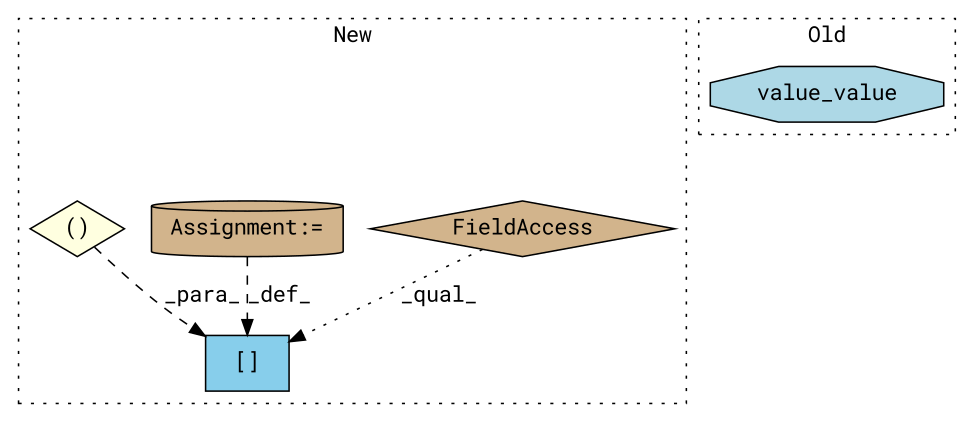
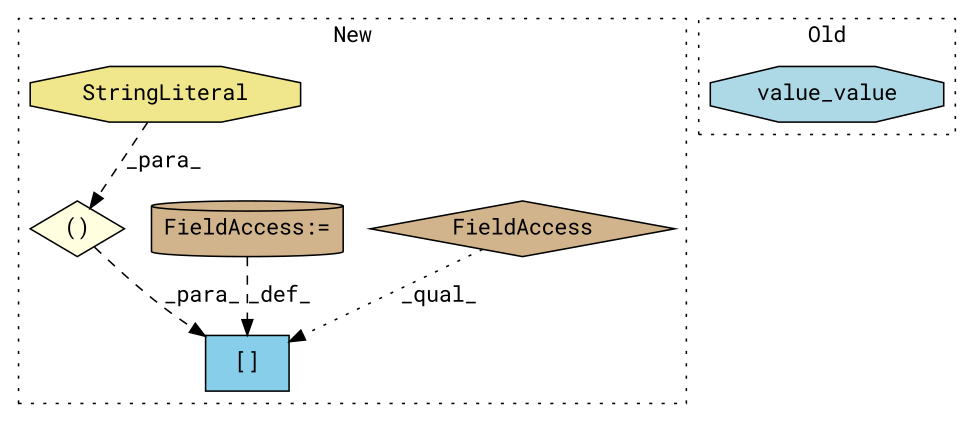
node "StringLiteral": added
node "Assignment:=": label "Assignment:=" -> "FieldAccess:="
